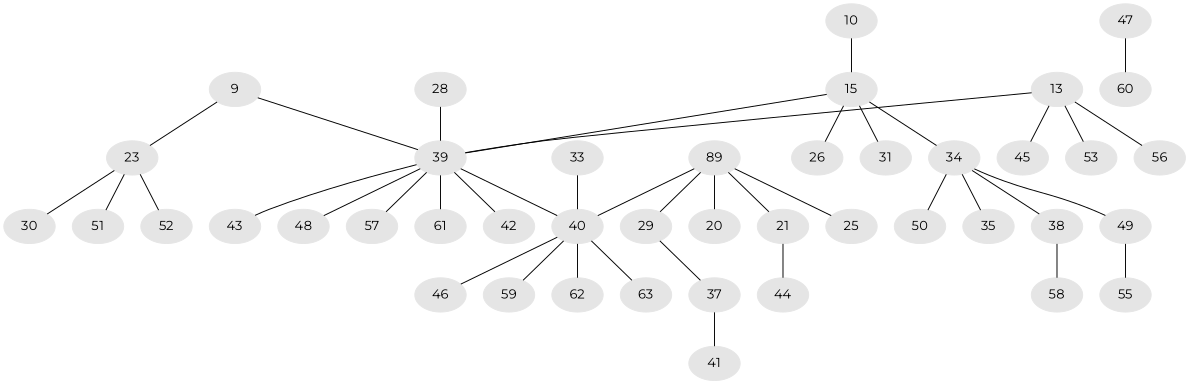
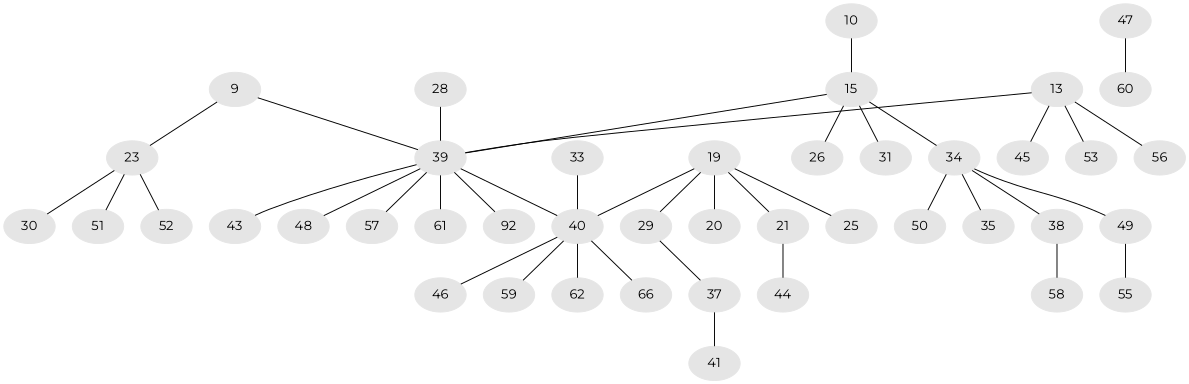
node "89": label "89" -> "19"
node "42": label "42" -> "92"
node "63": label "63" -> "66"
